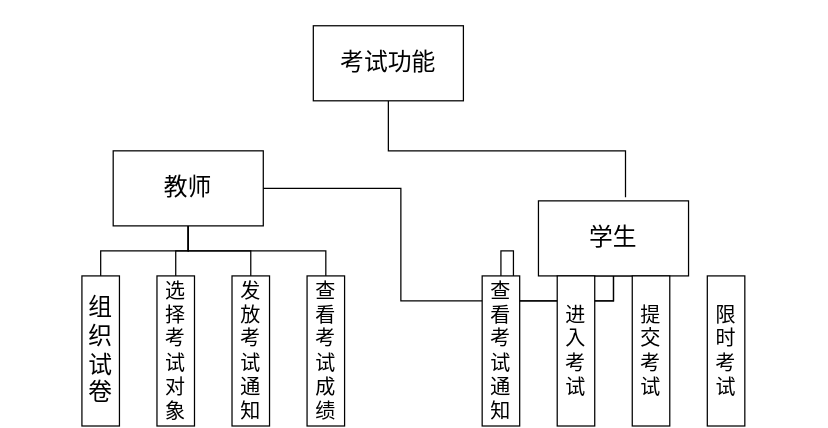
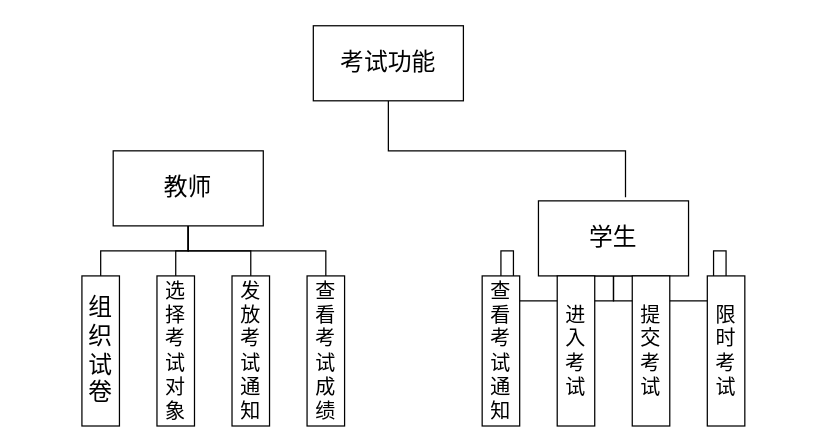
edge "教师" -- "学生": now "限时考试" -- "学生"
